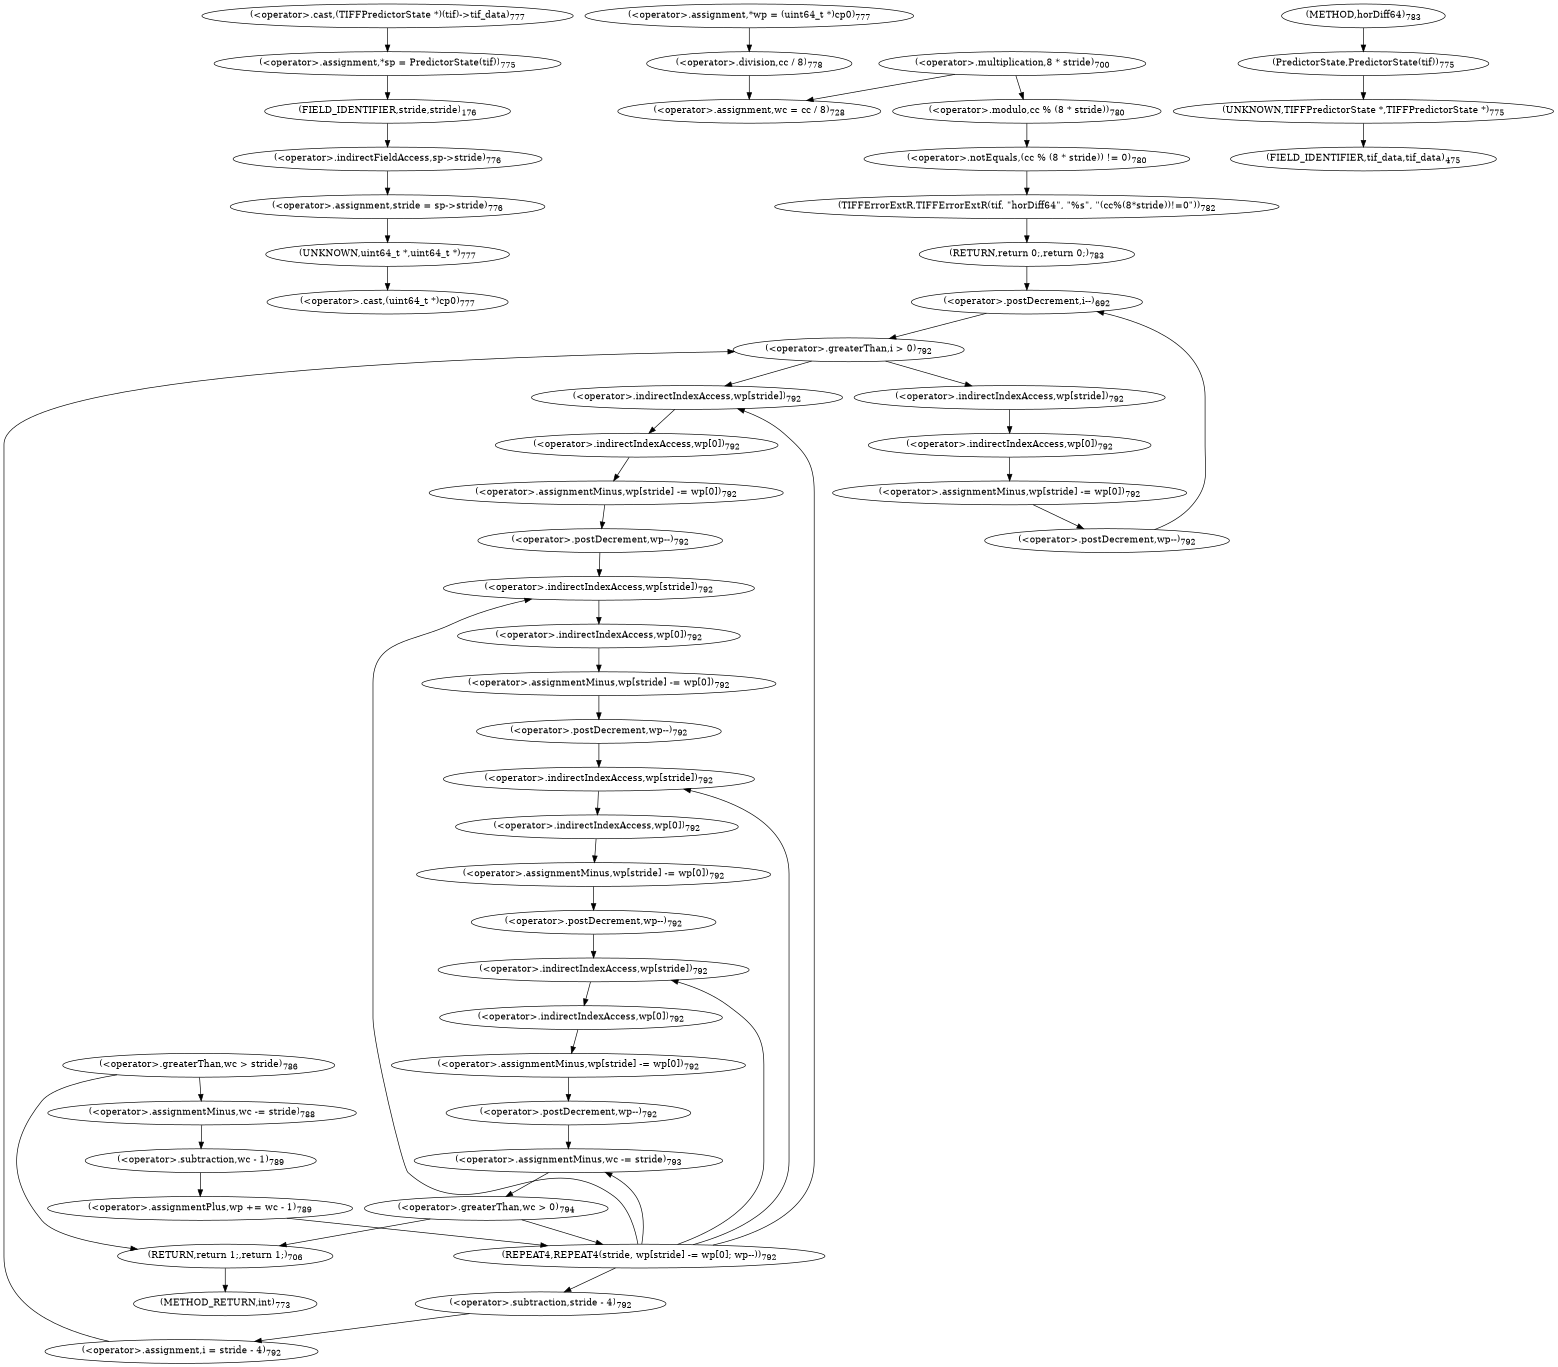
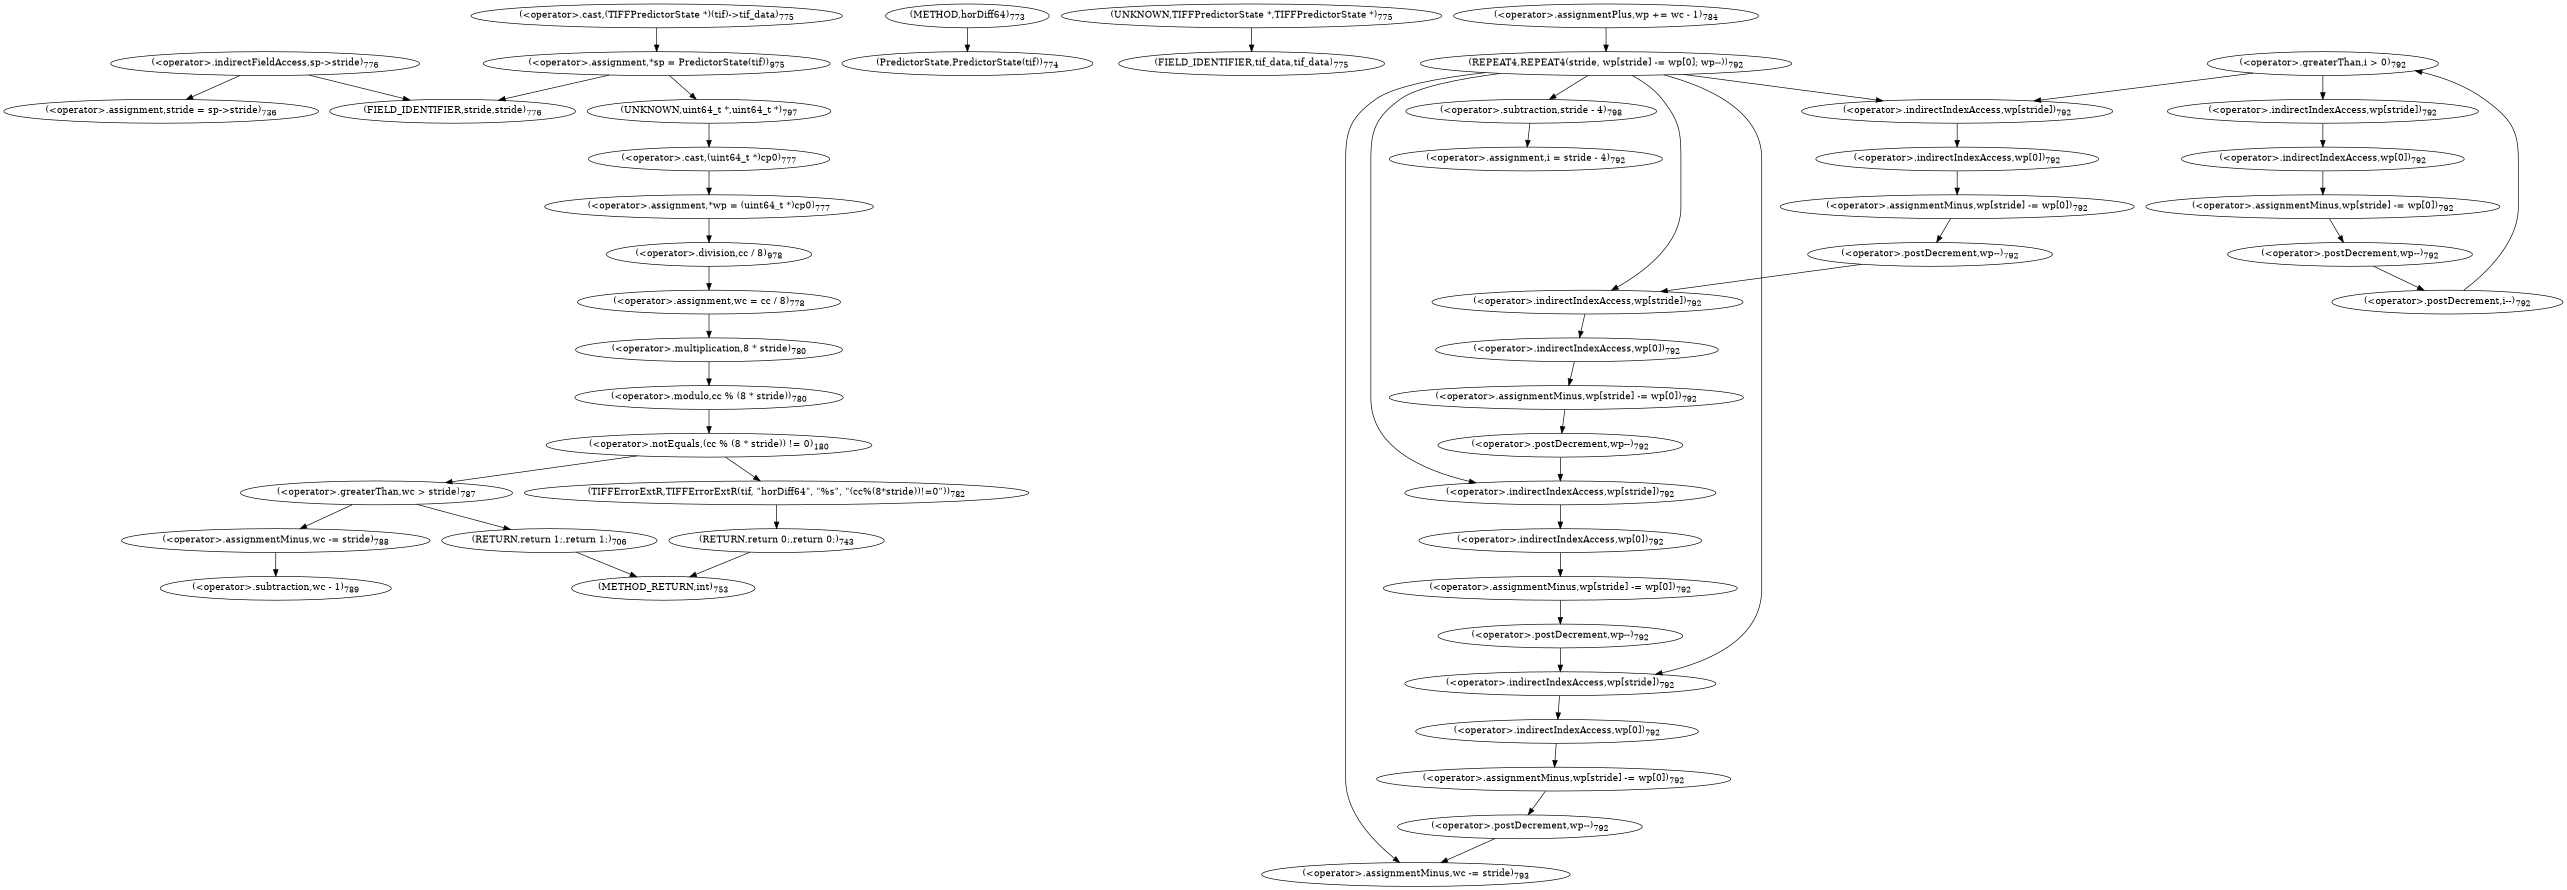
node "(<operator>.cast,(TIFFPredictorState *)(tif)->tif_data)": text "777" -> "775"
node "(METHOD,horDiff64)": text "783" -> "773"
node "(<operator>.assignment,*sp = PredictorState(tif))": text "775" -> "975"
node "(<operator>.division,cc / 8)": text "778" -> "978"
node "(<operator>.multiplication,8 * stride)": text "700" -> "780"
node "(PredictorState,PredictorState(tif))": text "775" -> "774"
edge "(PredictorState,PredictorState(tif))" -> "(UNKNOWN,TIFFPredictorState *,TIFFPredictorState *)": removed
edge "(<operator>.multiplication,8 * stride)" -> "(<operator>.assignment,wc = cc / 8)": reversed
node "(FIELD_IDENTIFIER,stride,stride)": text "176" -> "776"
node "(<operator>.assignment,wc = cc / 8)": text "728" -> "778"
edge "(FIELD_IDENTIFIER,stride,stride)" -> "(<operator>.indirectFieldAccess,sp->stride)": reversed
node "(<operator>.notEquals,(cc % (8 * stride)) != 0)": text "780" -> "180"
node "(FIELD_IDENTIFIER,tif_data,tif_data)": text "475" -> "775"
edge "(<operator>.cast,(uint64_t *)cp0)" -> "(<operator>.assignment,*wp = (uint64_t *)cp0)": added
node "(<operator>.assignment,stride = sp->stride)": text "776" -> "736"
edge "(<operator>.assignment,stride = sp->stride)" -> "(UNKNOWN,uint64_t *,uint64_t *)": now "(<operator>.assignment,*sp = PredictorState(tif))" -> "(UNKNOWN,uint64_t *,uint64_t *)"
node "(UNKNOWN,uint64_t *,uint64_t *)": text "777" -> "797"
node "(RETURN,return 0;,return 0;)": text "783" -> "743"
edge "(RETURN,return 0;,return 0;)" -> "(<operator>.postDecrement,i--)": now "(RETURN,return 0;,return 0;)" -> "(METHOD_RETURN,int)"
node "(<operator>.postDecrement,i--)": text "692" -> "792"
edge "(<operator>.notEquals,(cc % (8 * stride)) != 0)" -> "(<operator>.greaterThan,wc > stride)": added
edge "(<operator>.assignment,i = stride - 4)" -> "(<operator>.greaterThan,i > 0)": removed
node "(<operator>.greaterThan,wc > stride)": text "786" -> "787"
edge "(<operator>.subtraction,wc - 1)" -> "(<operator>.assignmentPlus,wp += wc - 1)": removed
node "(<operator>.assignmentPlus,wp += wc - 1)": text "789" -> "784"
node "(<operator>.greaterThan,wc > 0)": removed
node "(METHOD_RETURN,int)": text "773" -> "753"
node "(<operator>.subtraction,stride - 4)": text "792" -> "798"
